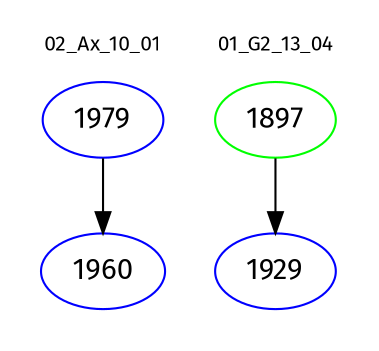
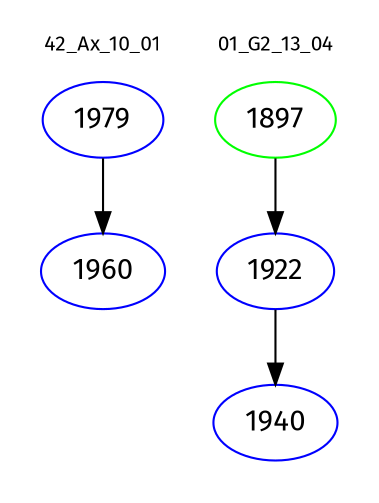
cluster "02_Ax_10_01": label "02_Ax_10_01" -> "42_Ax_10_01"
node "1929": label "1929" -> "1922"
node "1940": added
